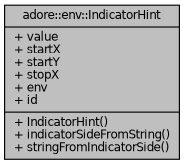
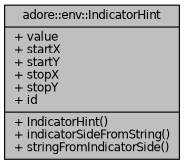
node "adore::env::IndicatorHint": text "+ env" -> "+ stopY"
